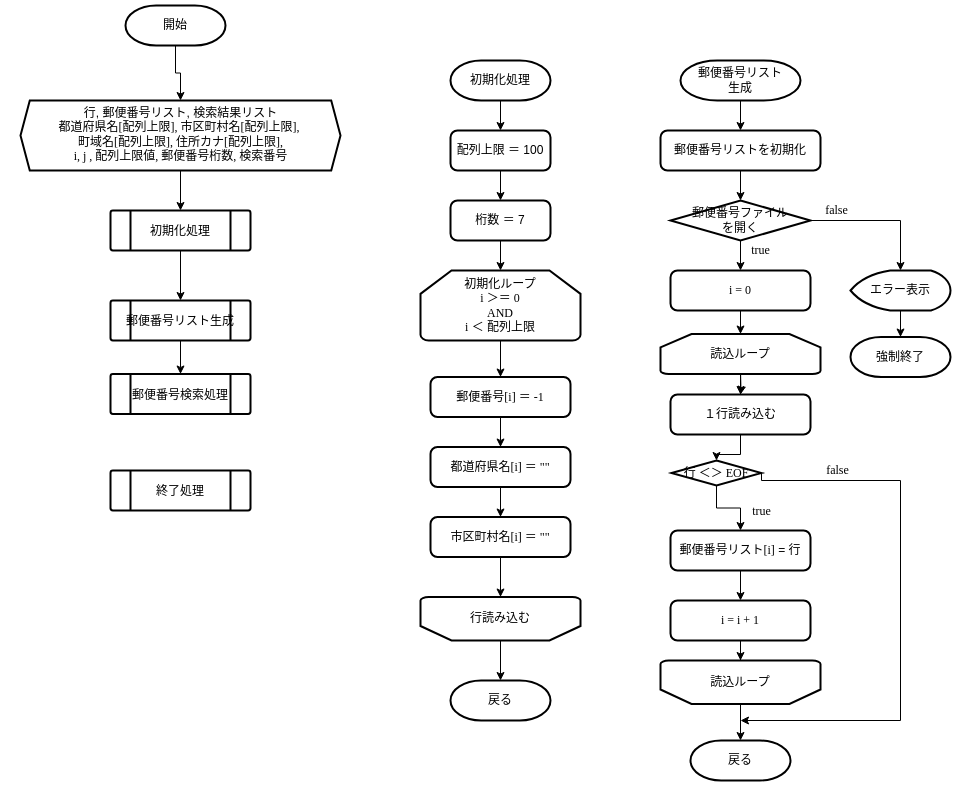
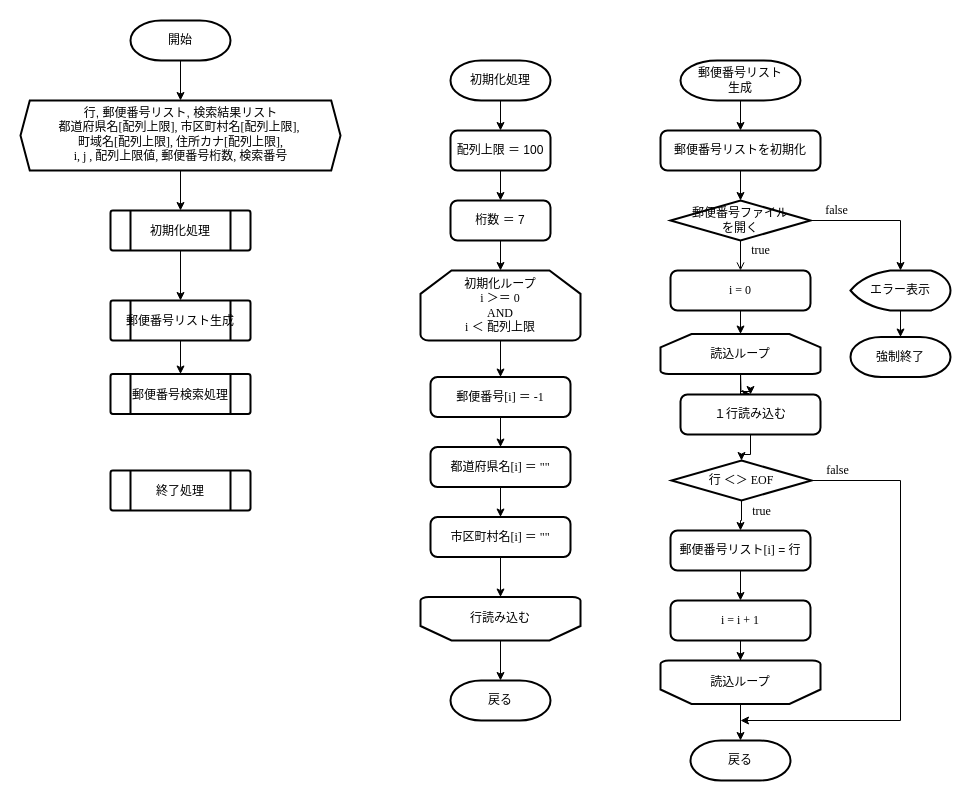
node "開始": moved (176, 26) -> (181, 41)
edge "郵便番号ファイル を開く" -> "i = 0": arrowhead classic -> open
node "１行読み込む": moved (741, 415) -> (751, 415)
node "行 ＜＞ EOF": size 90x25 -> 140x40
